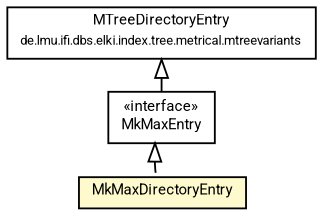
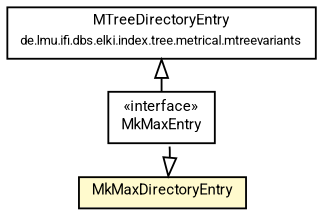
edge "MkMaxDirectoryEntry" -> "MkMaxEntry": reversed
